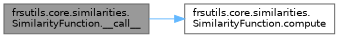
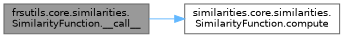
node "frsutils.core.similarities. SimilarityFunction.compute": label "frsutils.core.similarities. SimilarityFunction.compute" -> "similarities.core.similarities. SimilarityFunction.compute"
